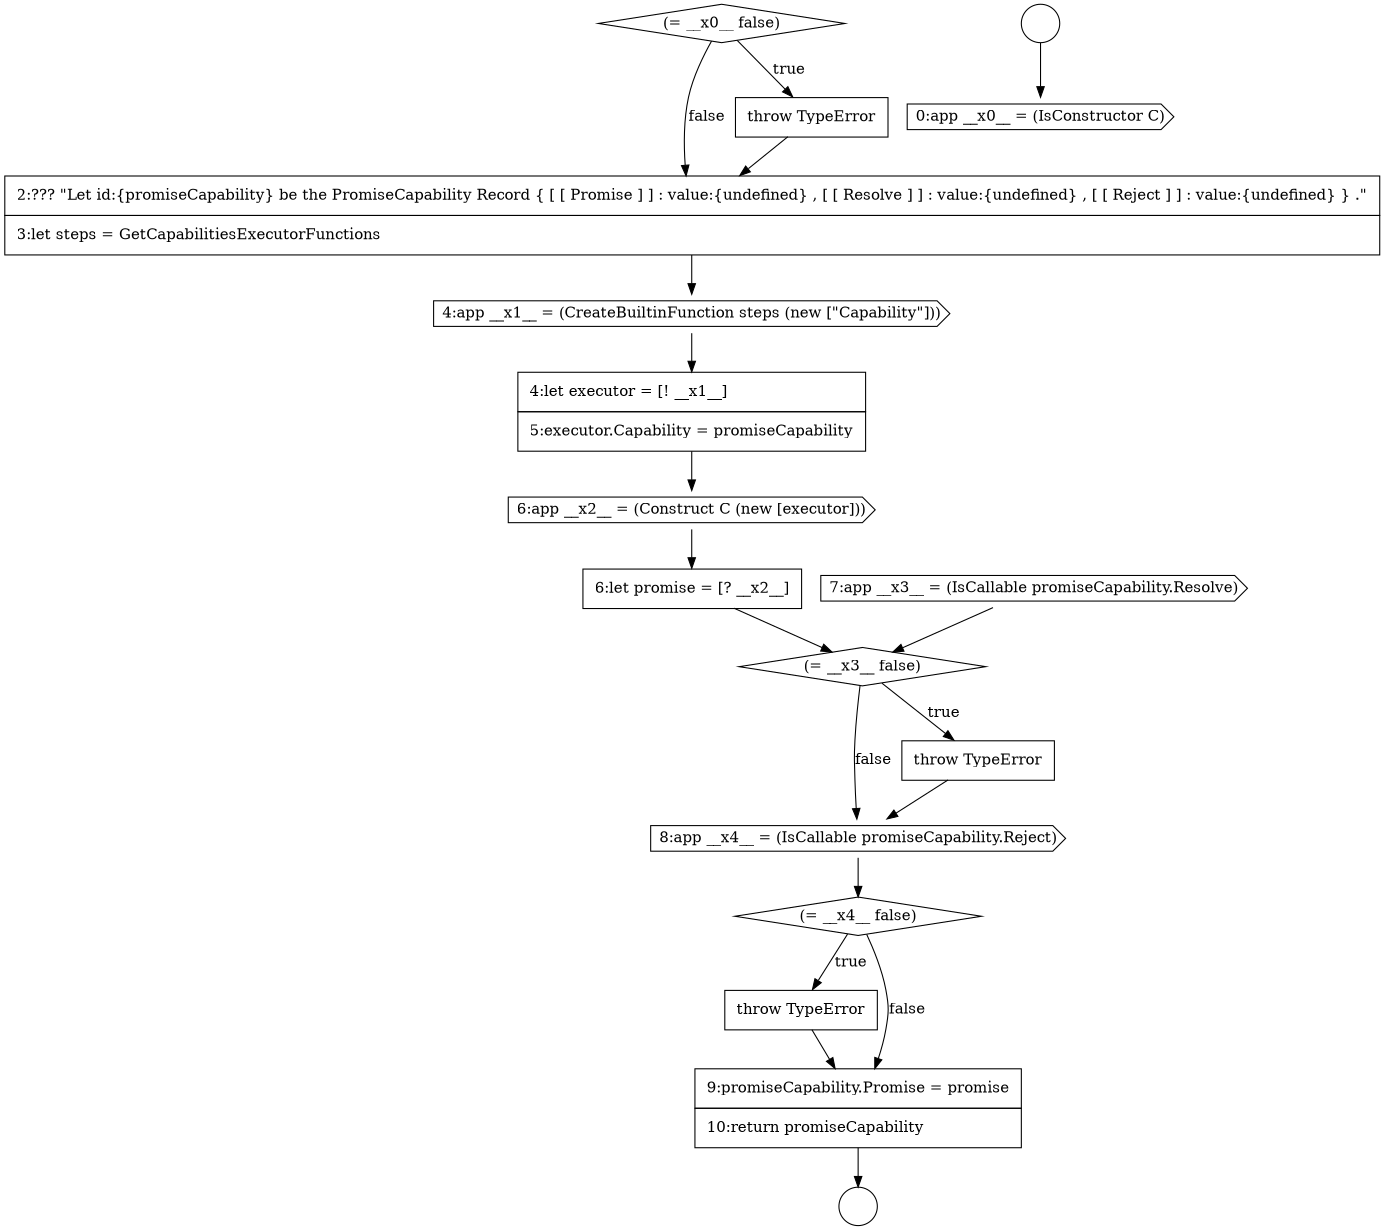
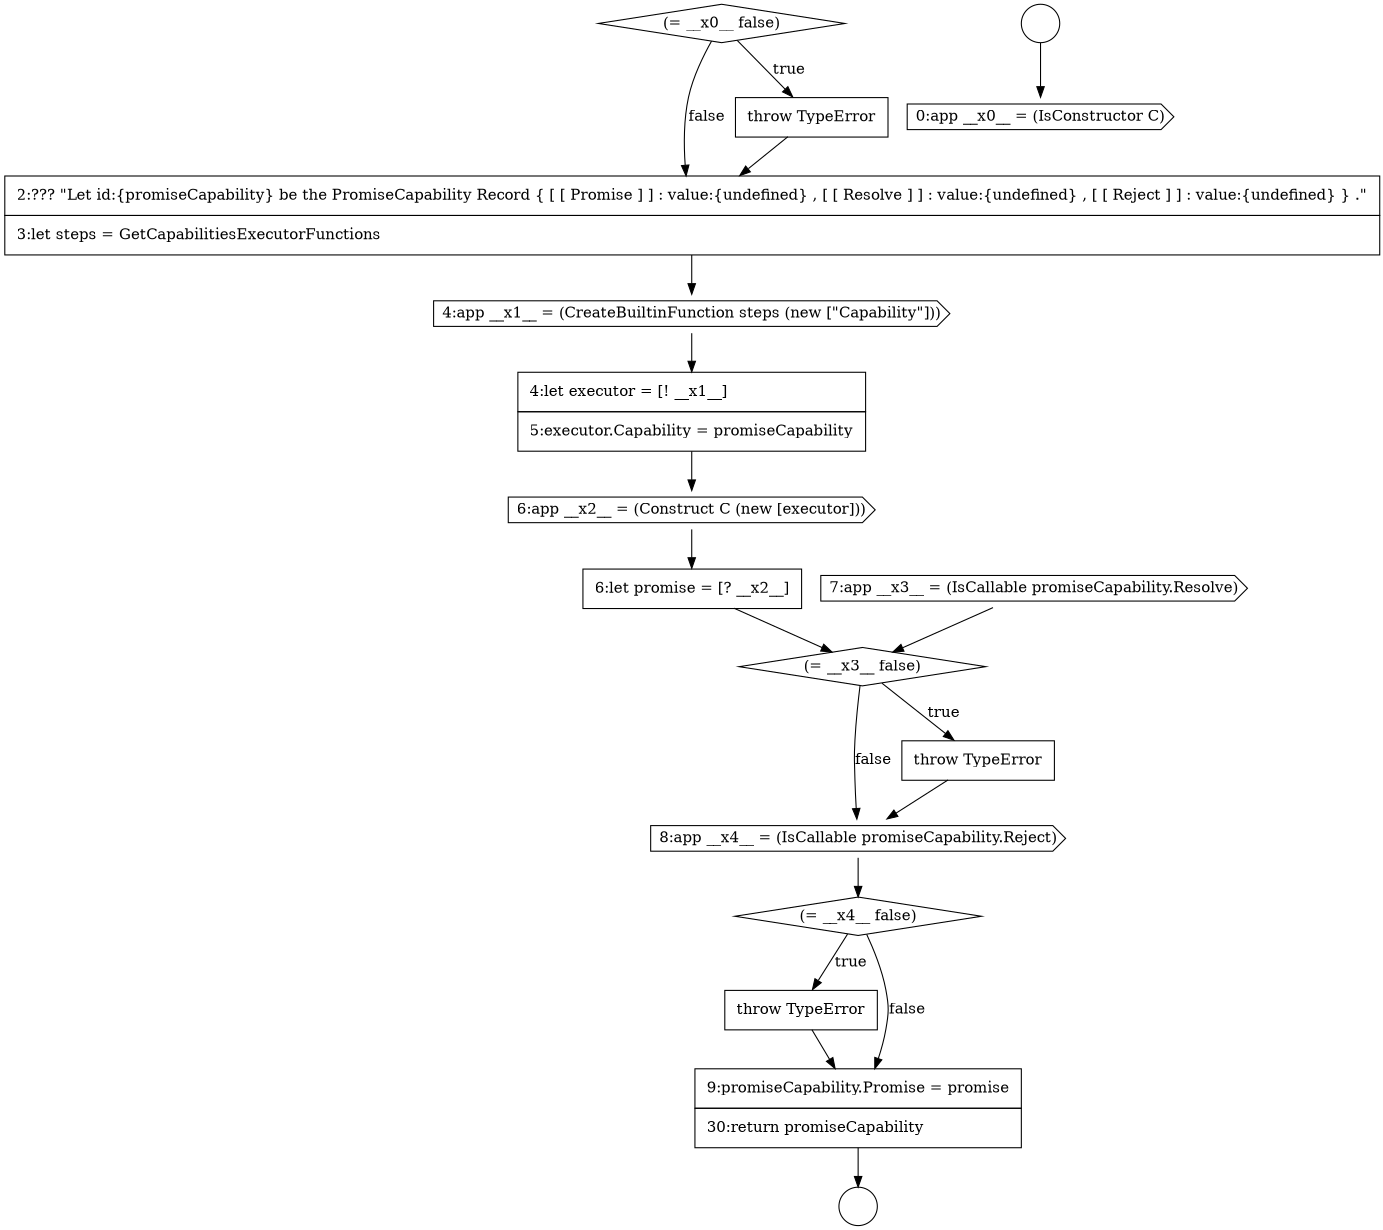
node "9:promiseCapability.Promise = promise": text "10:return promiseCapability" -> "30:return promiseCapability"
